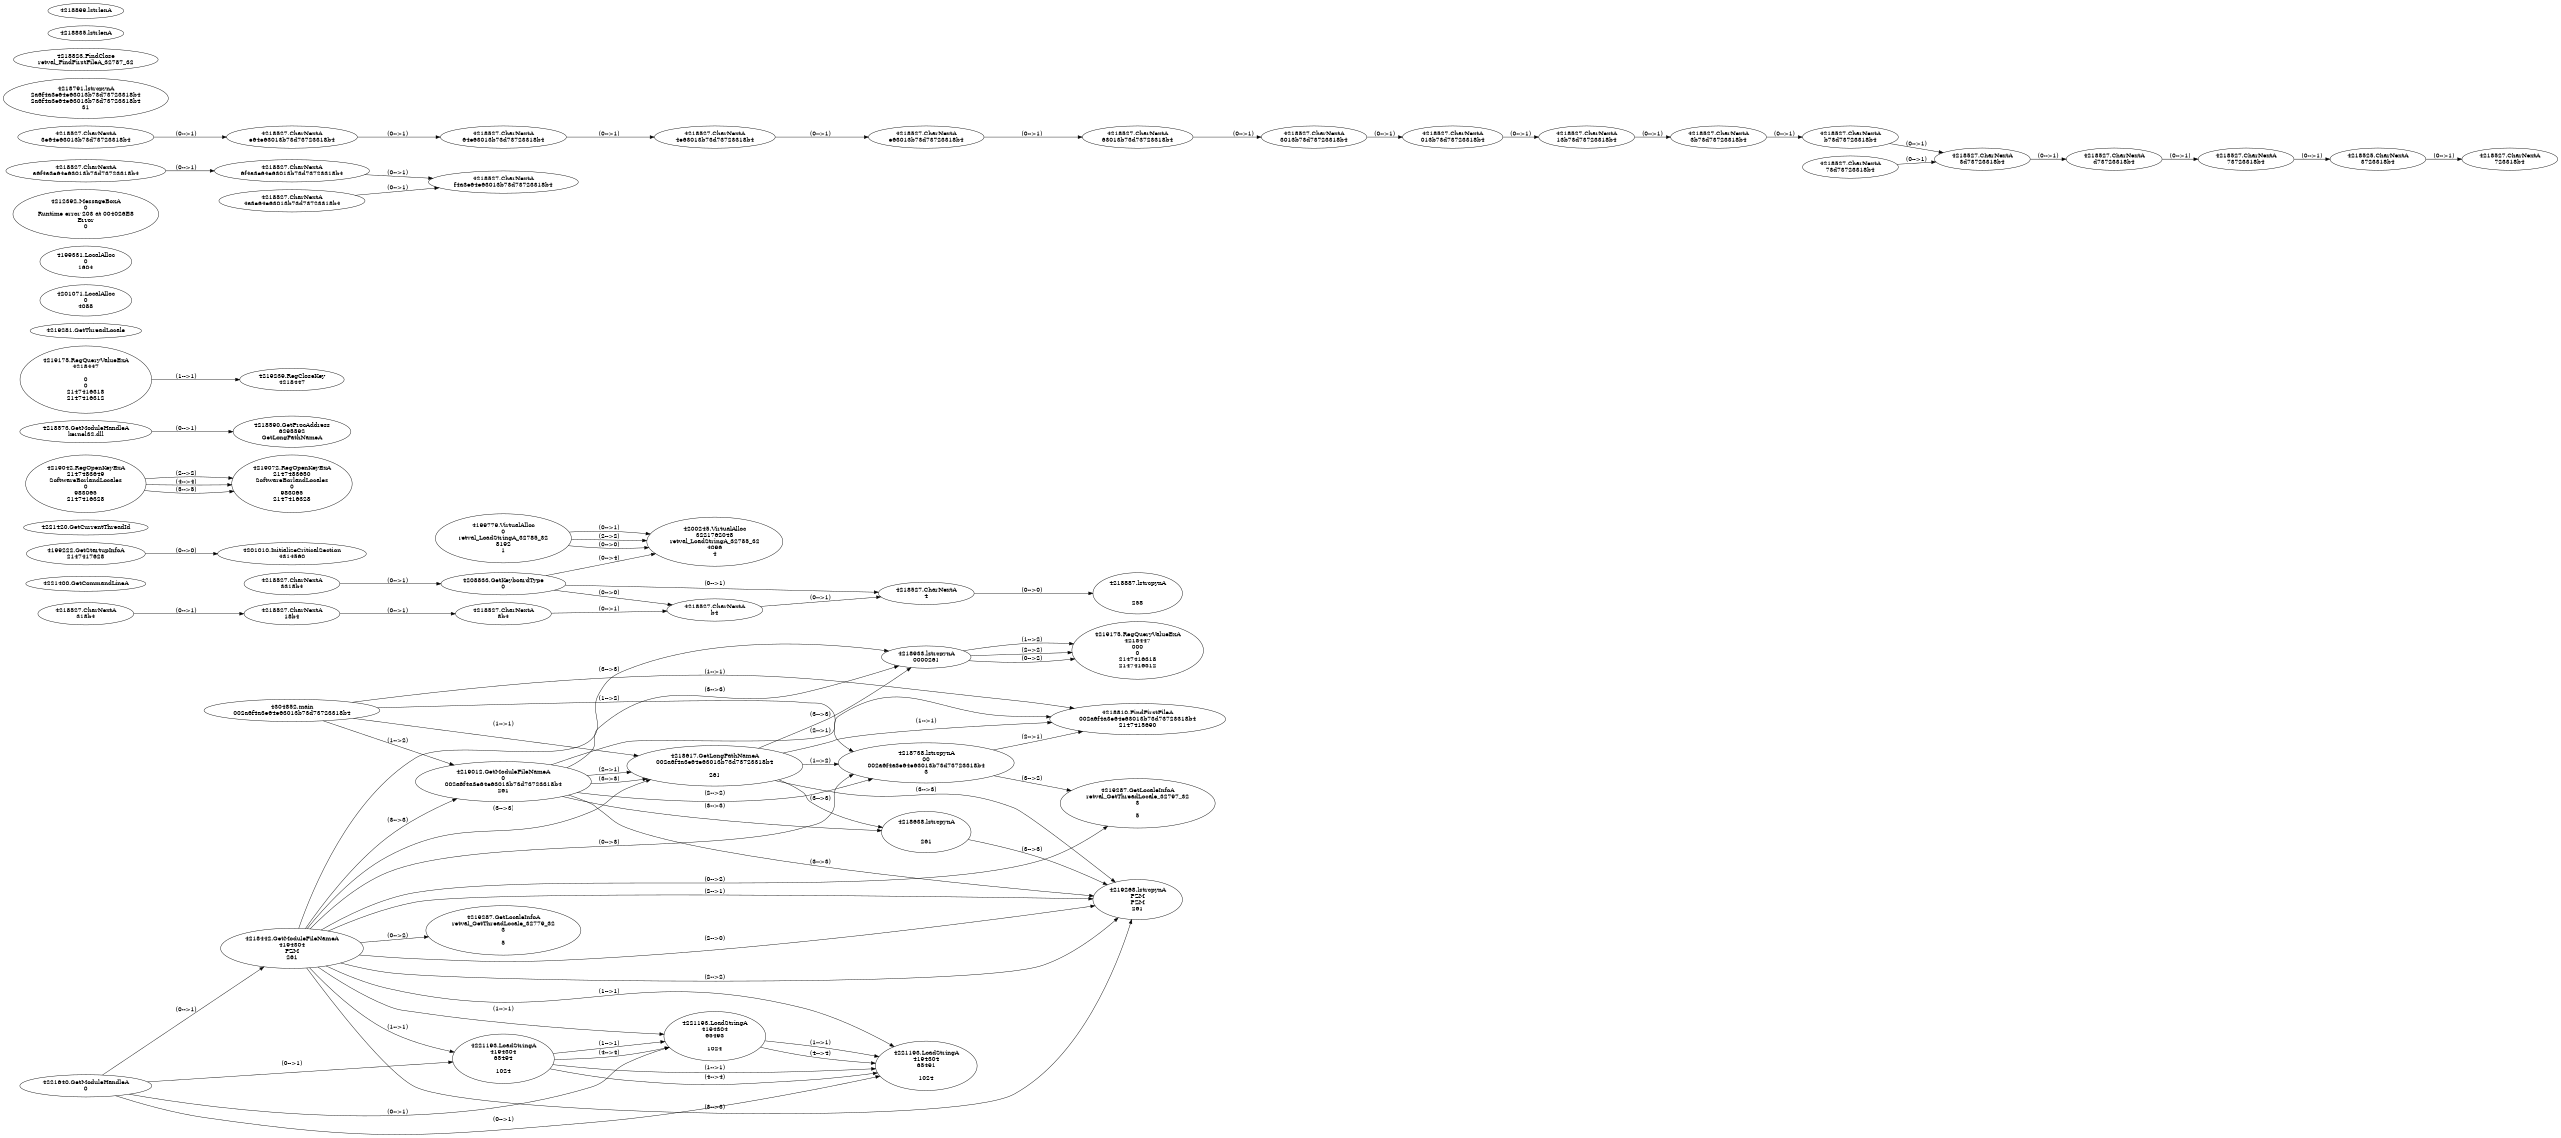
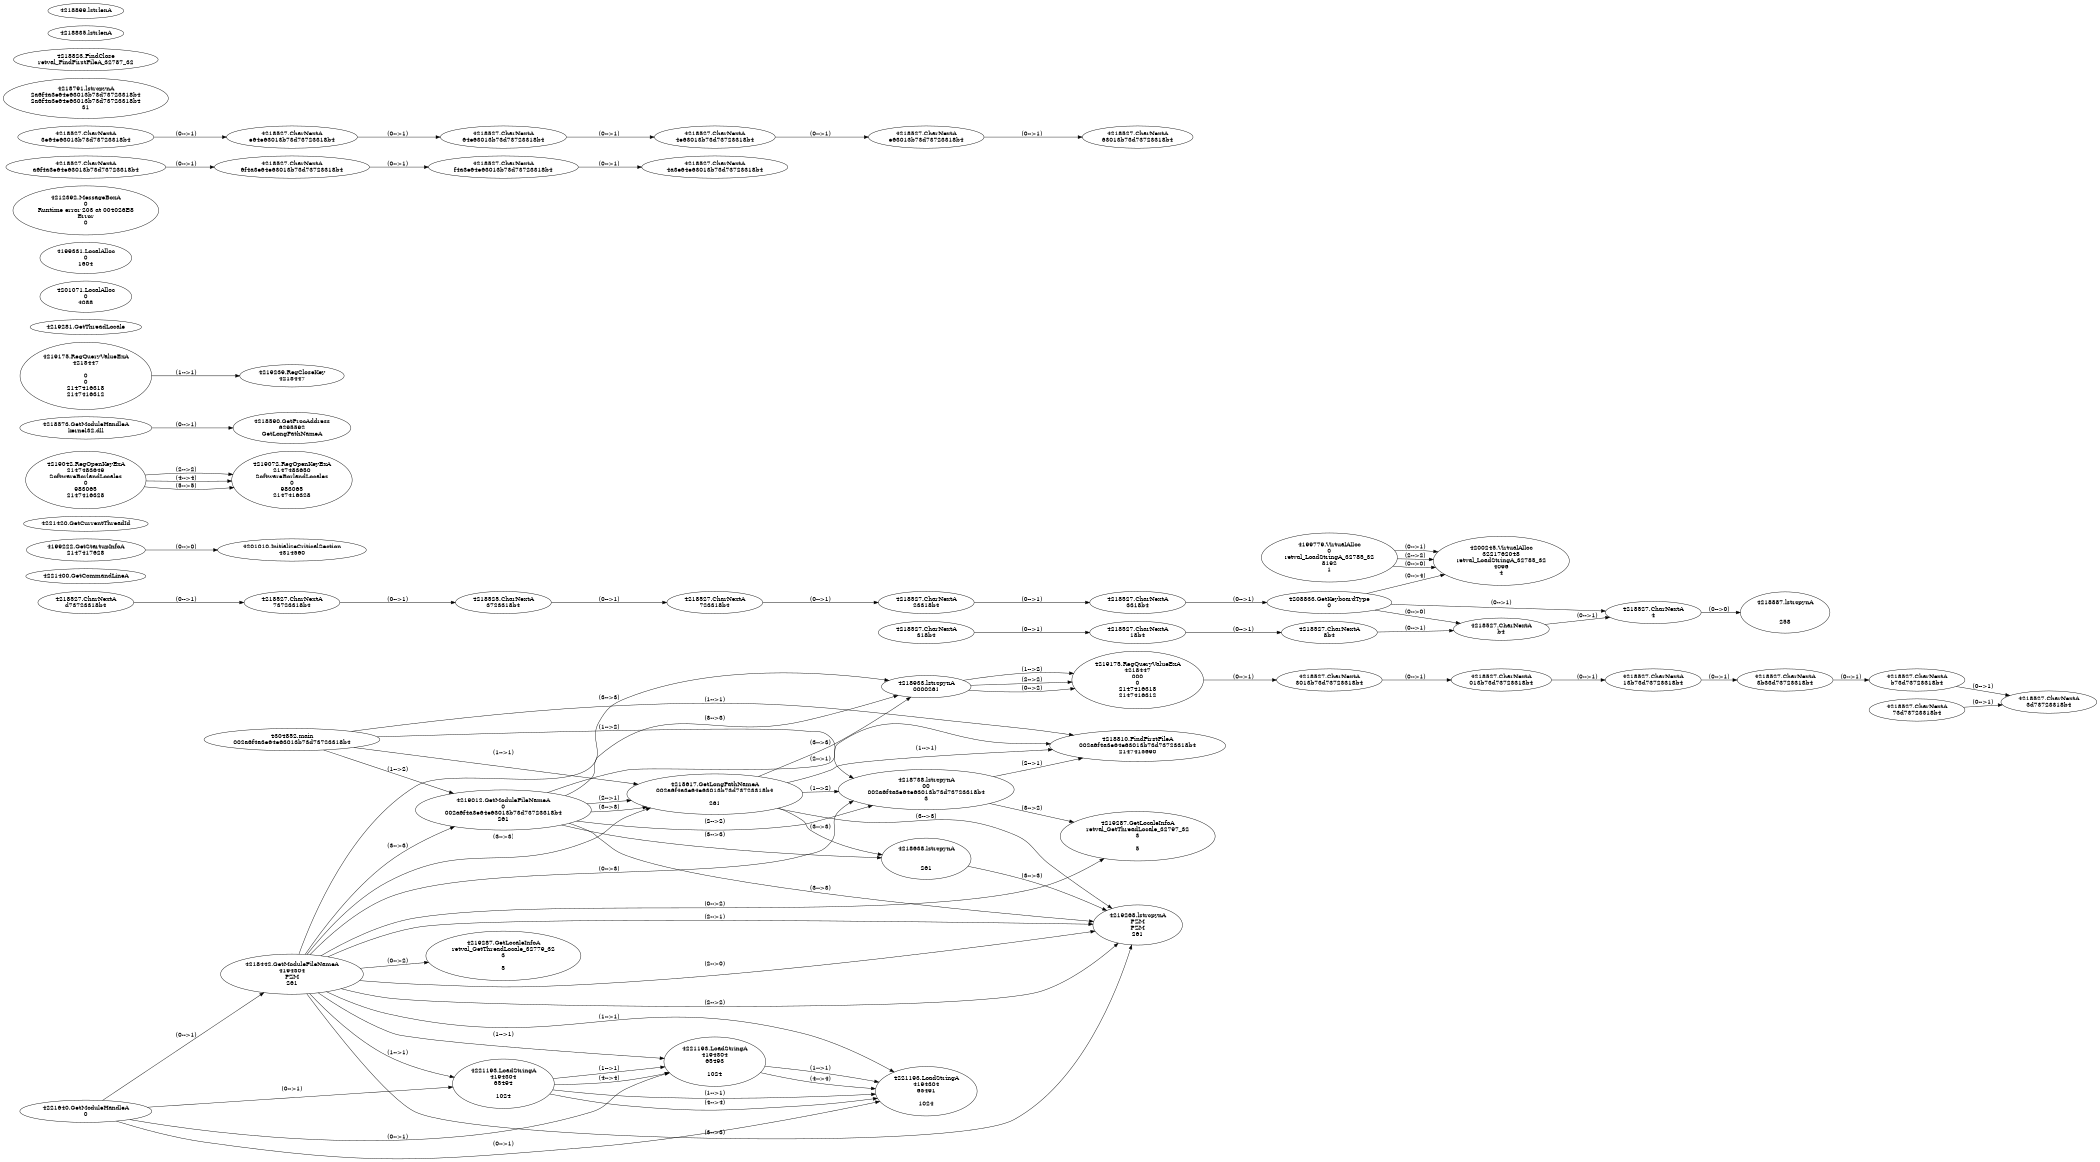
edge "4218527.CharNextA 63013b73d73723318b4" -> "4218527.CharNextA 3013b73d73723318b4": now "4219175.RegQueryValueExA 4218447 000 0 2147416318 2147416312" -> "4218527.CharNextA 3013b73d73723318b4"
node "4218527.CharNextA 3b73d73723318b4": label "4218527.CharNextA 3b73d73723318b4" -> "4218527.CharNextA 3b33d73723318b4"
edge "4218527.CharNextA 3d73723318b4" -> "4218527.CharNextA d73723318b4": removed, label "(0-->1)"
edge "4218527.CharNextA 4a3e64e63013b73d73723318b4" -> "4218527.CharNextA f4a3e64e63013b73d73723318b4": reversed
node "4218527.CharNextA 23318b4": added
